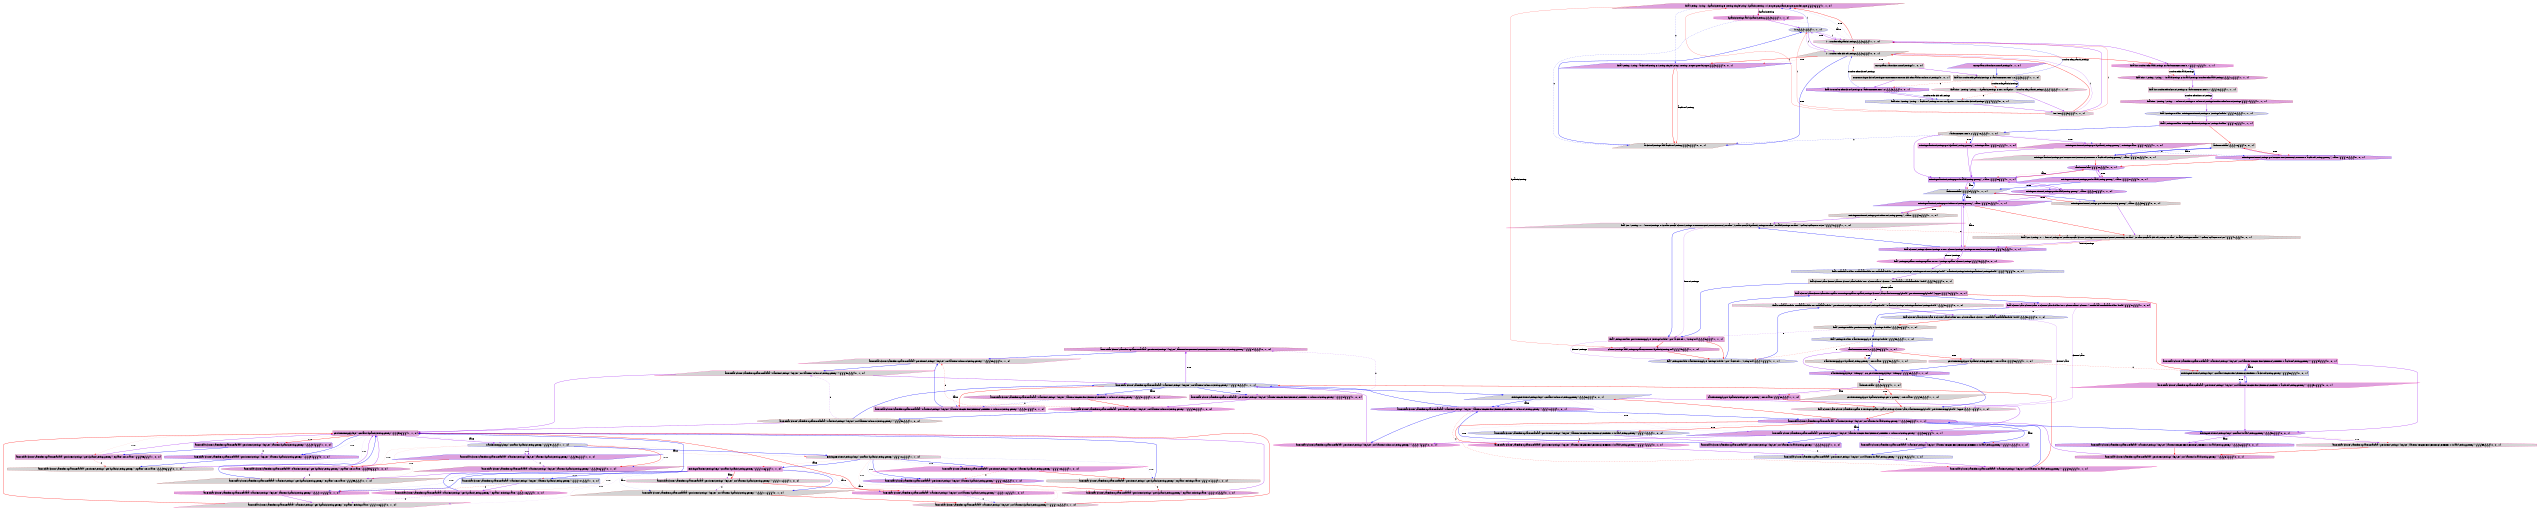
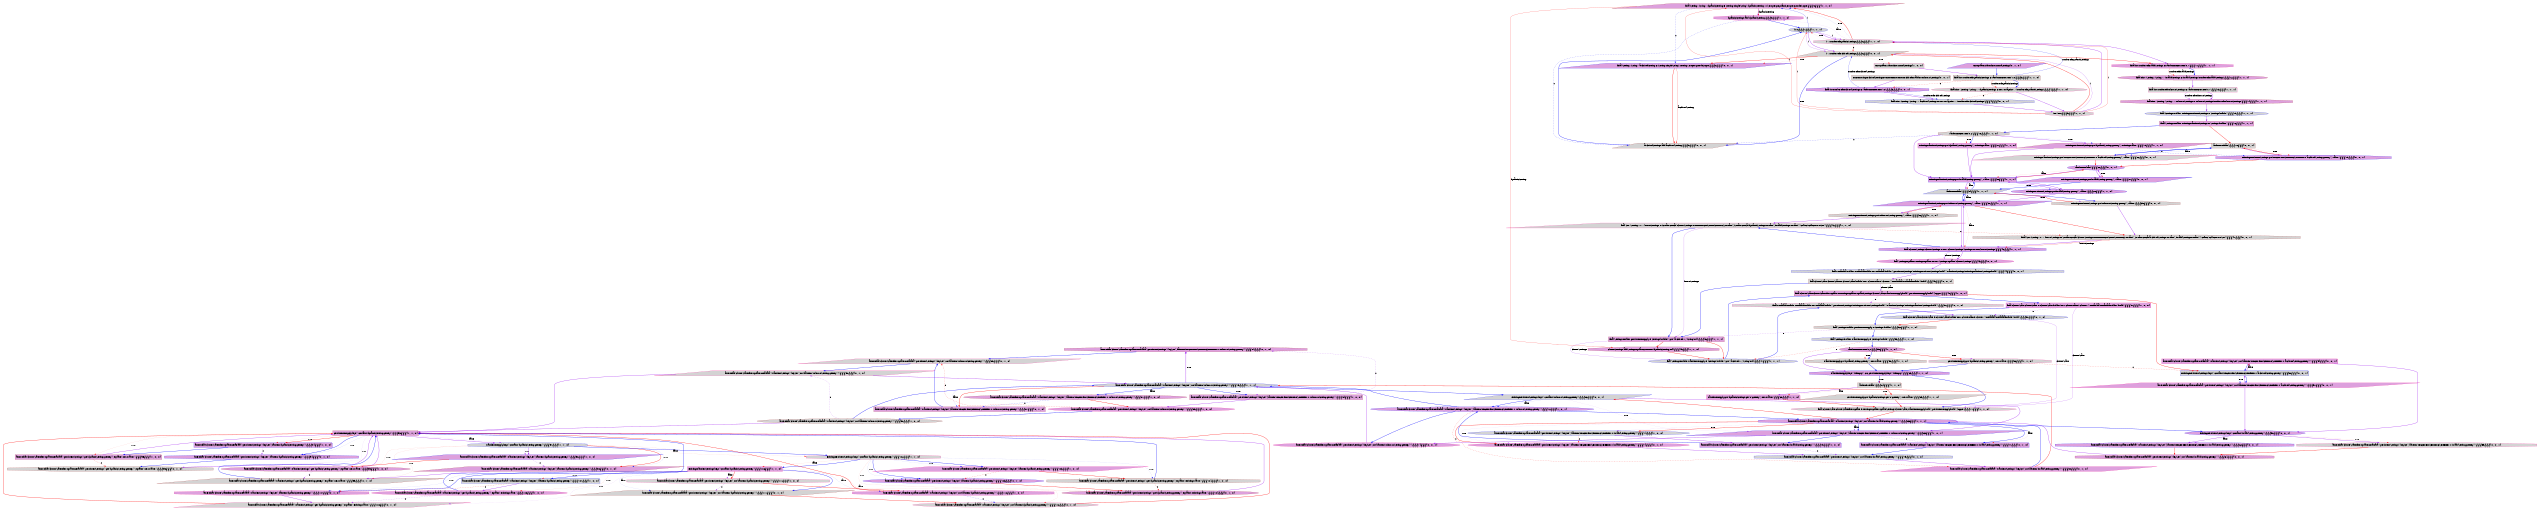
edge "dynamicSettings.add(dynamicSetting)@@@9@@@['1', '1', '0']" -> "i++@@@7@@@['1', '1', '1']": color purple -> blue
edge "i < numberOfDynamicSettings@@@6@@@['1', '1', '0']" -> "i++@@@7@@@['1', '1', '1']": color purple -> red
